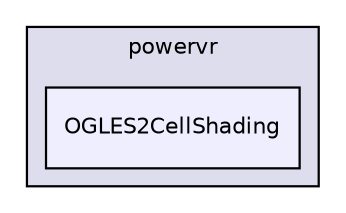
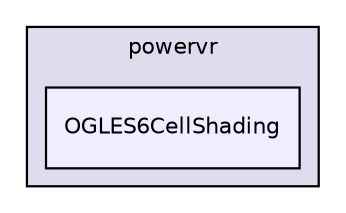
node "OGLES2CellShading": label "OGLES2CellShading" -> "OGLES6CellShading"
